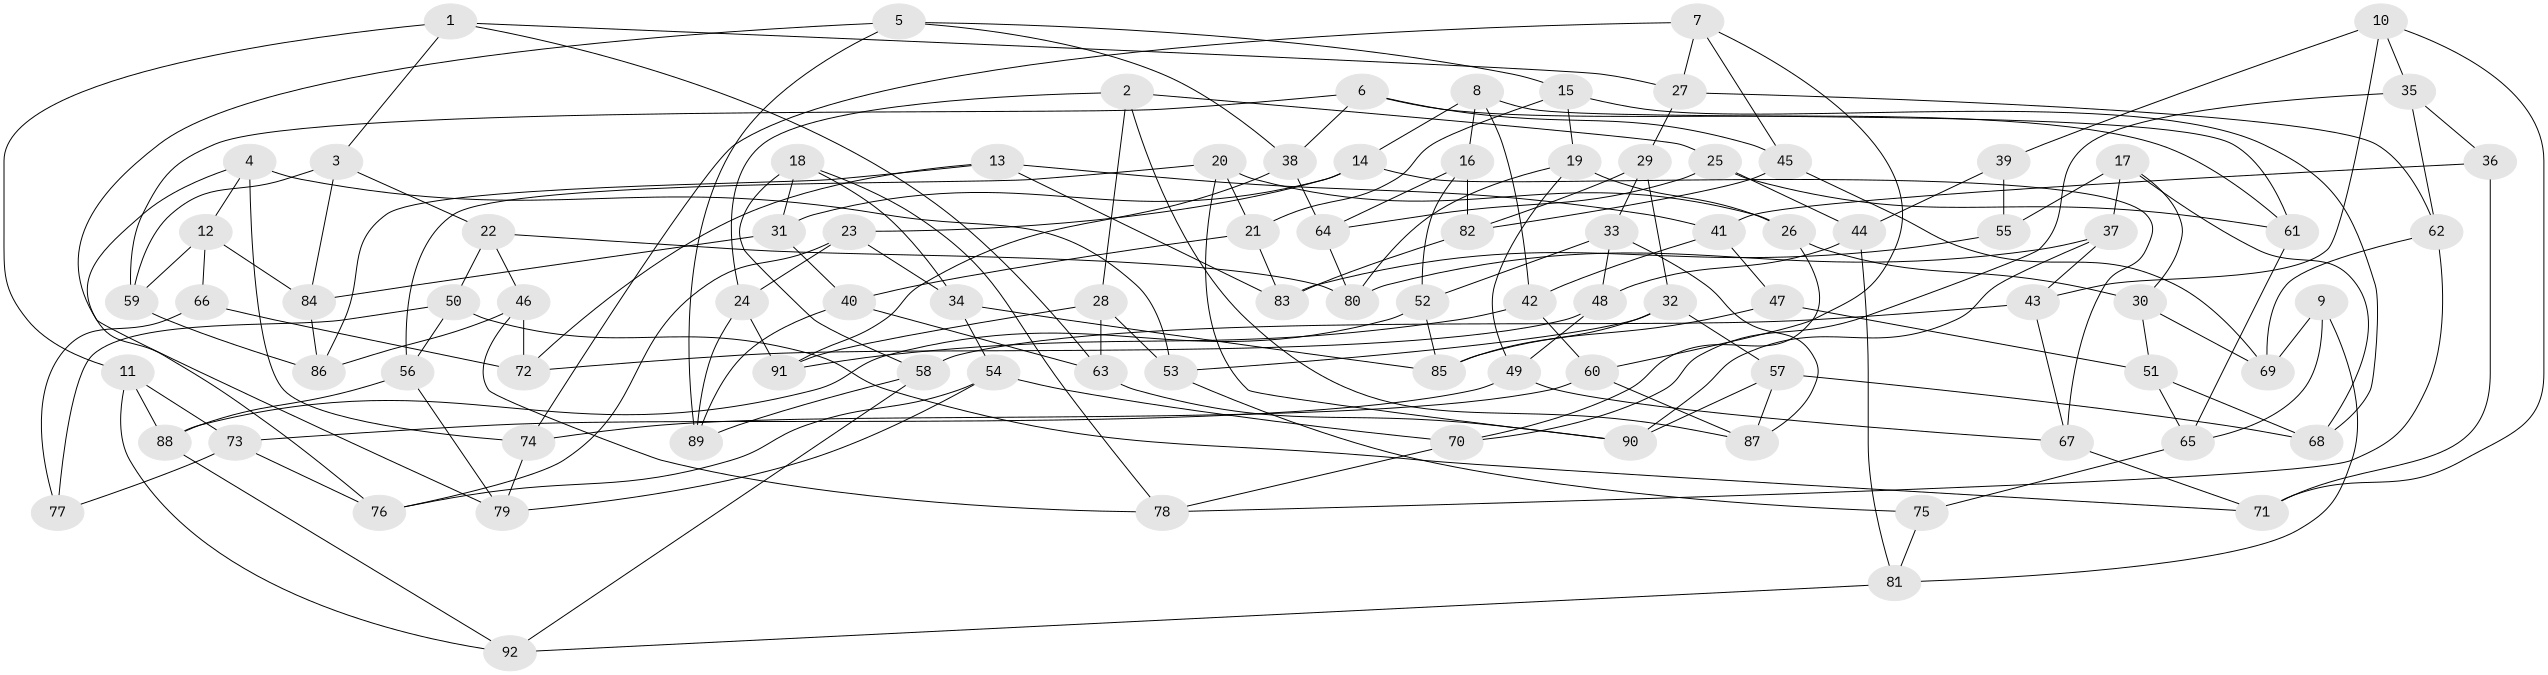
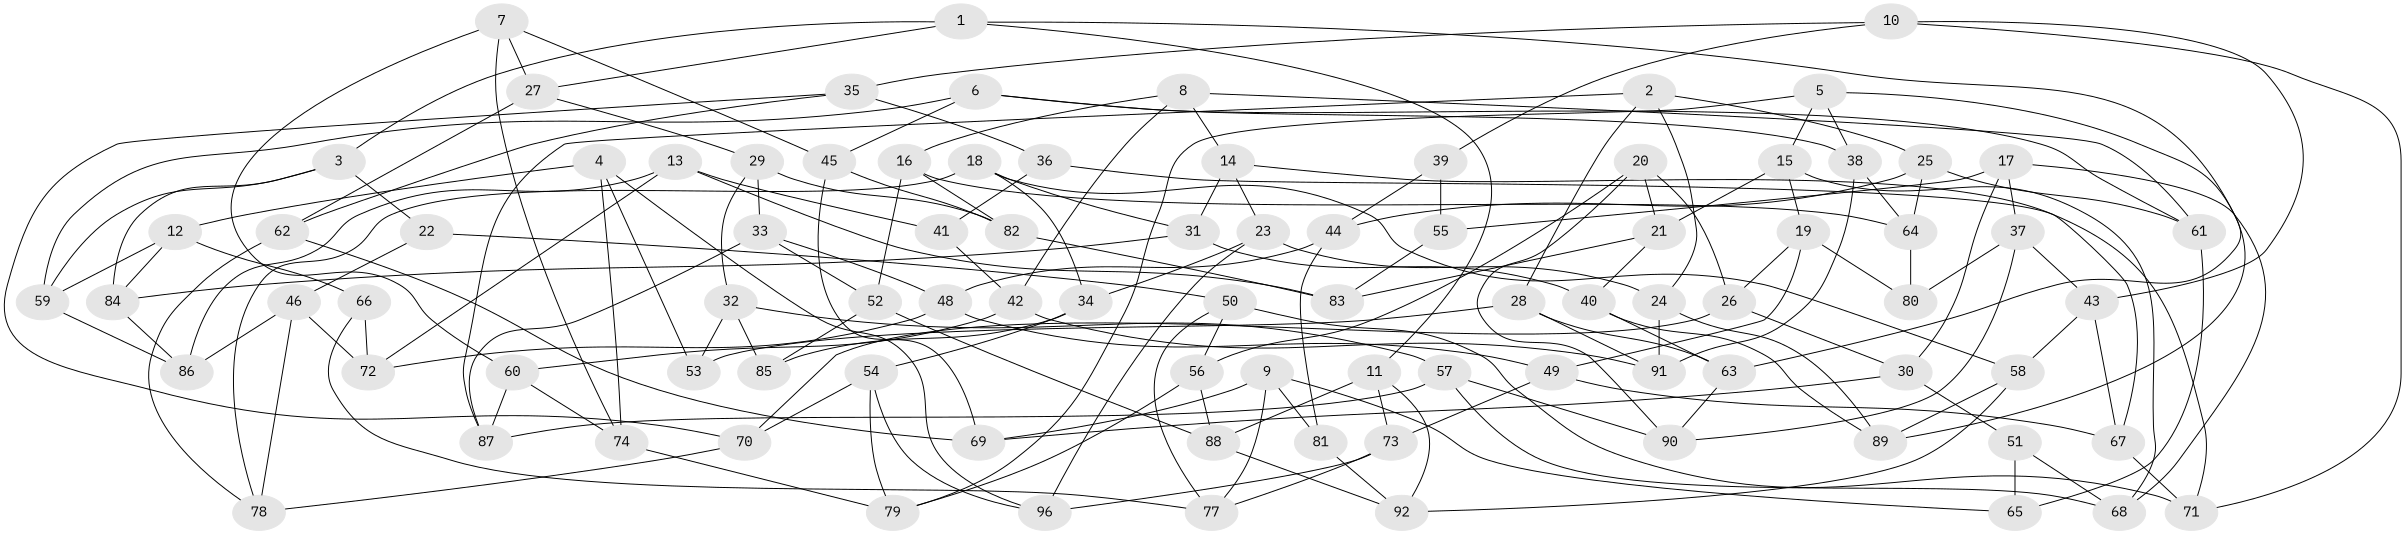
edge "22" -- "80": removed
node "47": removed
edge "9" -- "77": added
node "76": label "76" -> "96"
node "75": removed
